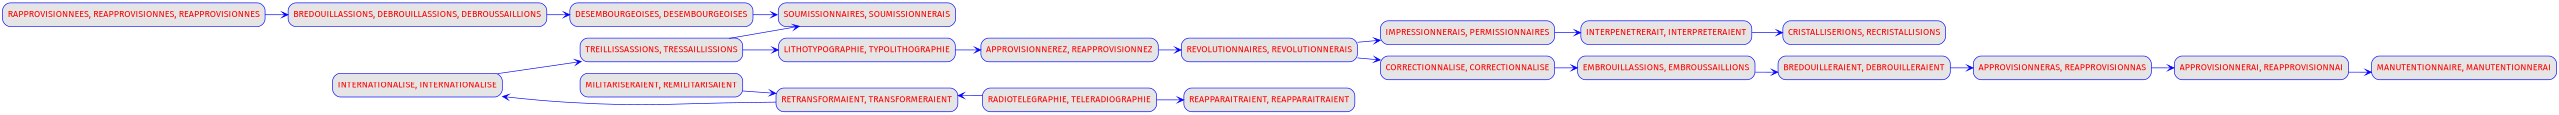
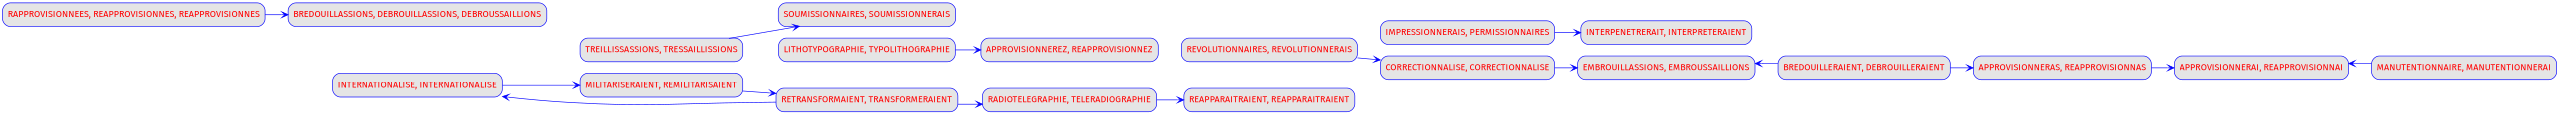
node "DESEMBOURGEOISES, DESEMBOURGEOISES": removed
node "CRISTALLISERIONS, RECRISTALLISIONS": removed
edge "REVOLUTIONNAIRES, REVOLUTIONNERAIS" -> "IMPRESSIONNERAIS, PERMISSIONNAIRES": removed
edge "TREILLISSASSIONS, TRESSAILLISSIONS" -> "LITHOTYPOGRAPHIE, TYPOLITHOGRAPHIE": removed
edge "APPROVISIONNEREZ, REAPPROVISIONNEZ" -> "REVOLUTIONNAIRES, REVOLUTIONNERAIS": removed
edge "INTERNATIONALISE, INTERNATIONALISE" -> "TREILLISSASSIONS, TRESSAILLISSIONS": now "INTERNATIONALISE, INTERNATIONALISE" -> "MILITARISERAIENT, REMILITARISAIENT"
edge "EMBROUILLASSIONS, EMBROUSSAILLIONS" -> "BREDOUILLERAIENT, DEBROUILLERAIENT": reversed
edge "APPROVISIONNERAI, REAPPROVISIONNAI" -> "MANUTENTIONNAIRE, MANUTENTIONNERAI": reversed
edge "RADIOTELEGRAPHIE, TELERADIOGRAPHIE" -> "RETRANSFORMAIENT, TRANSFORMERAIENT": reversed
